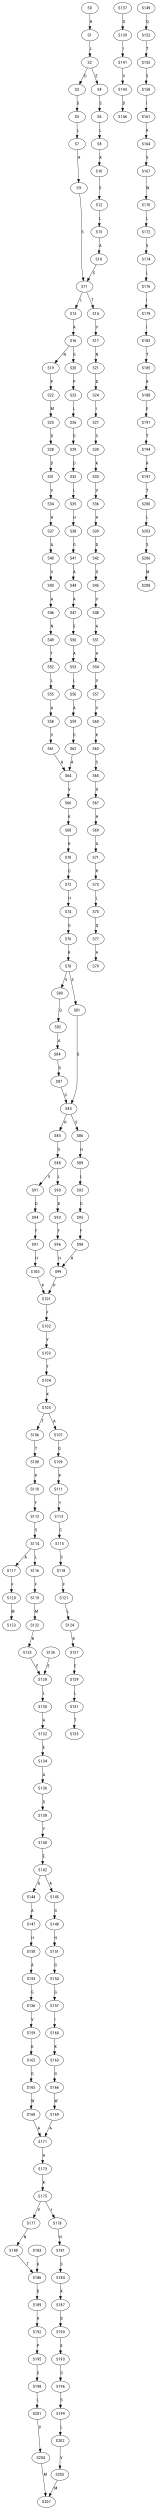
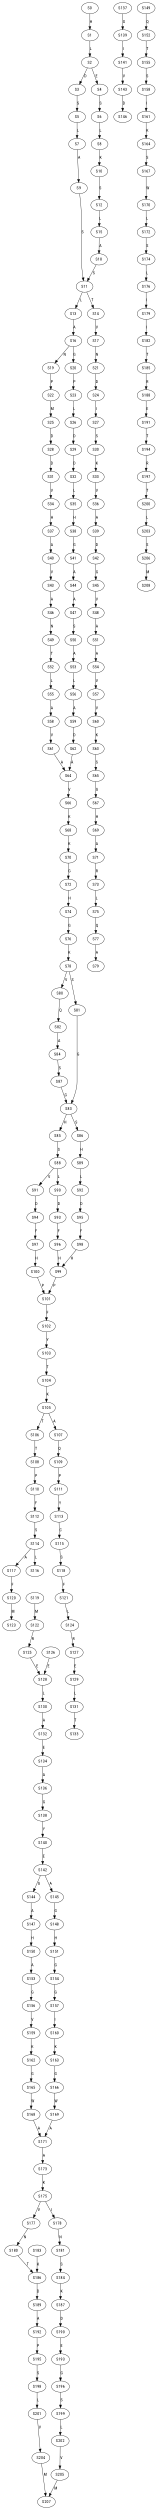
edge "S116" -> "S119": removed, label "F"
